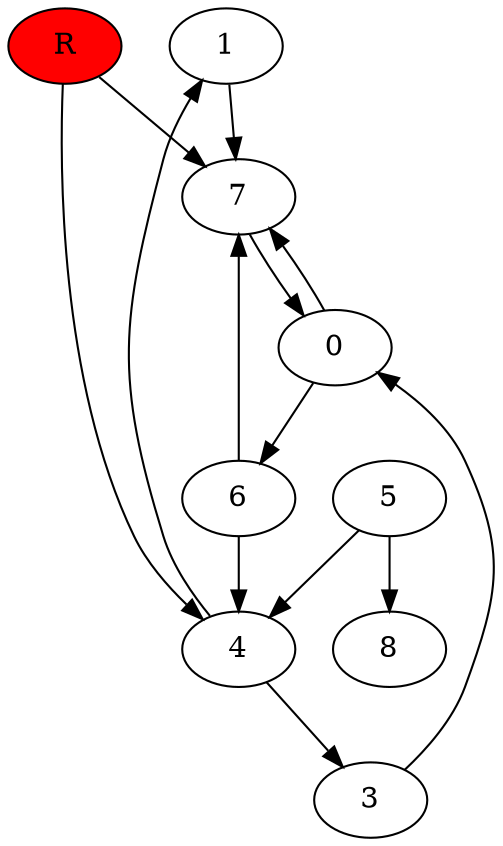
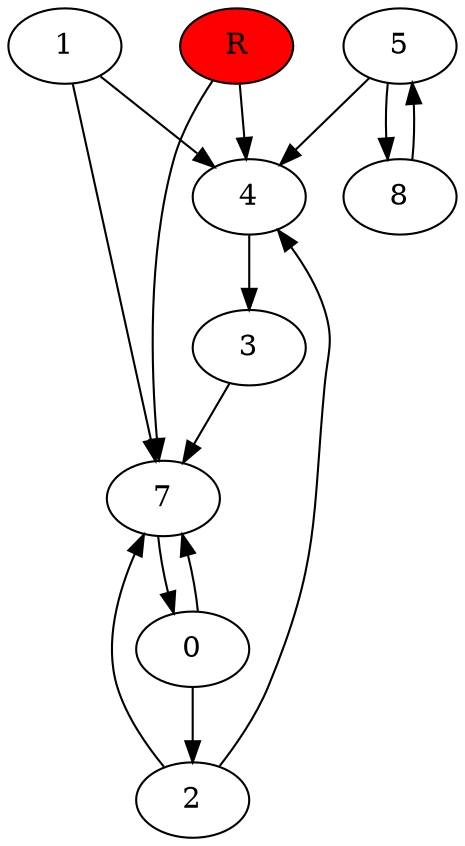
edge "8" -> "5": added
edge "4" -> "1": reversed
node "6": label "6" -> "2"
edge "3" -> "0": now "3" -> "7"
